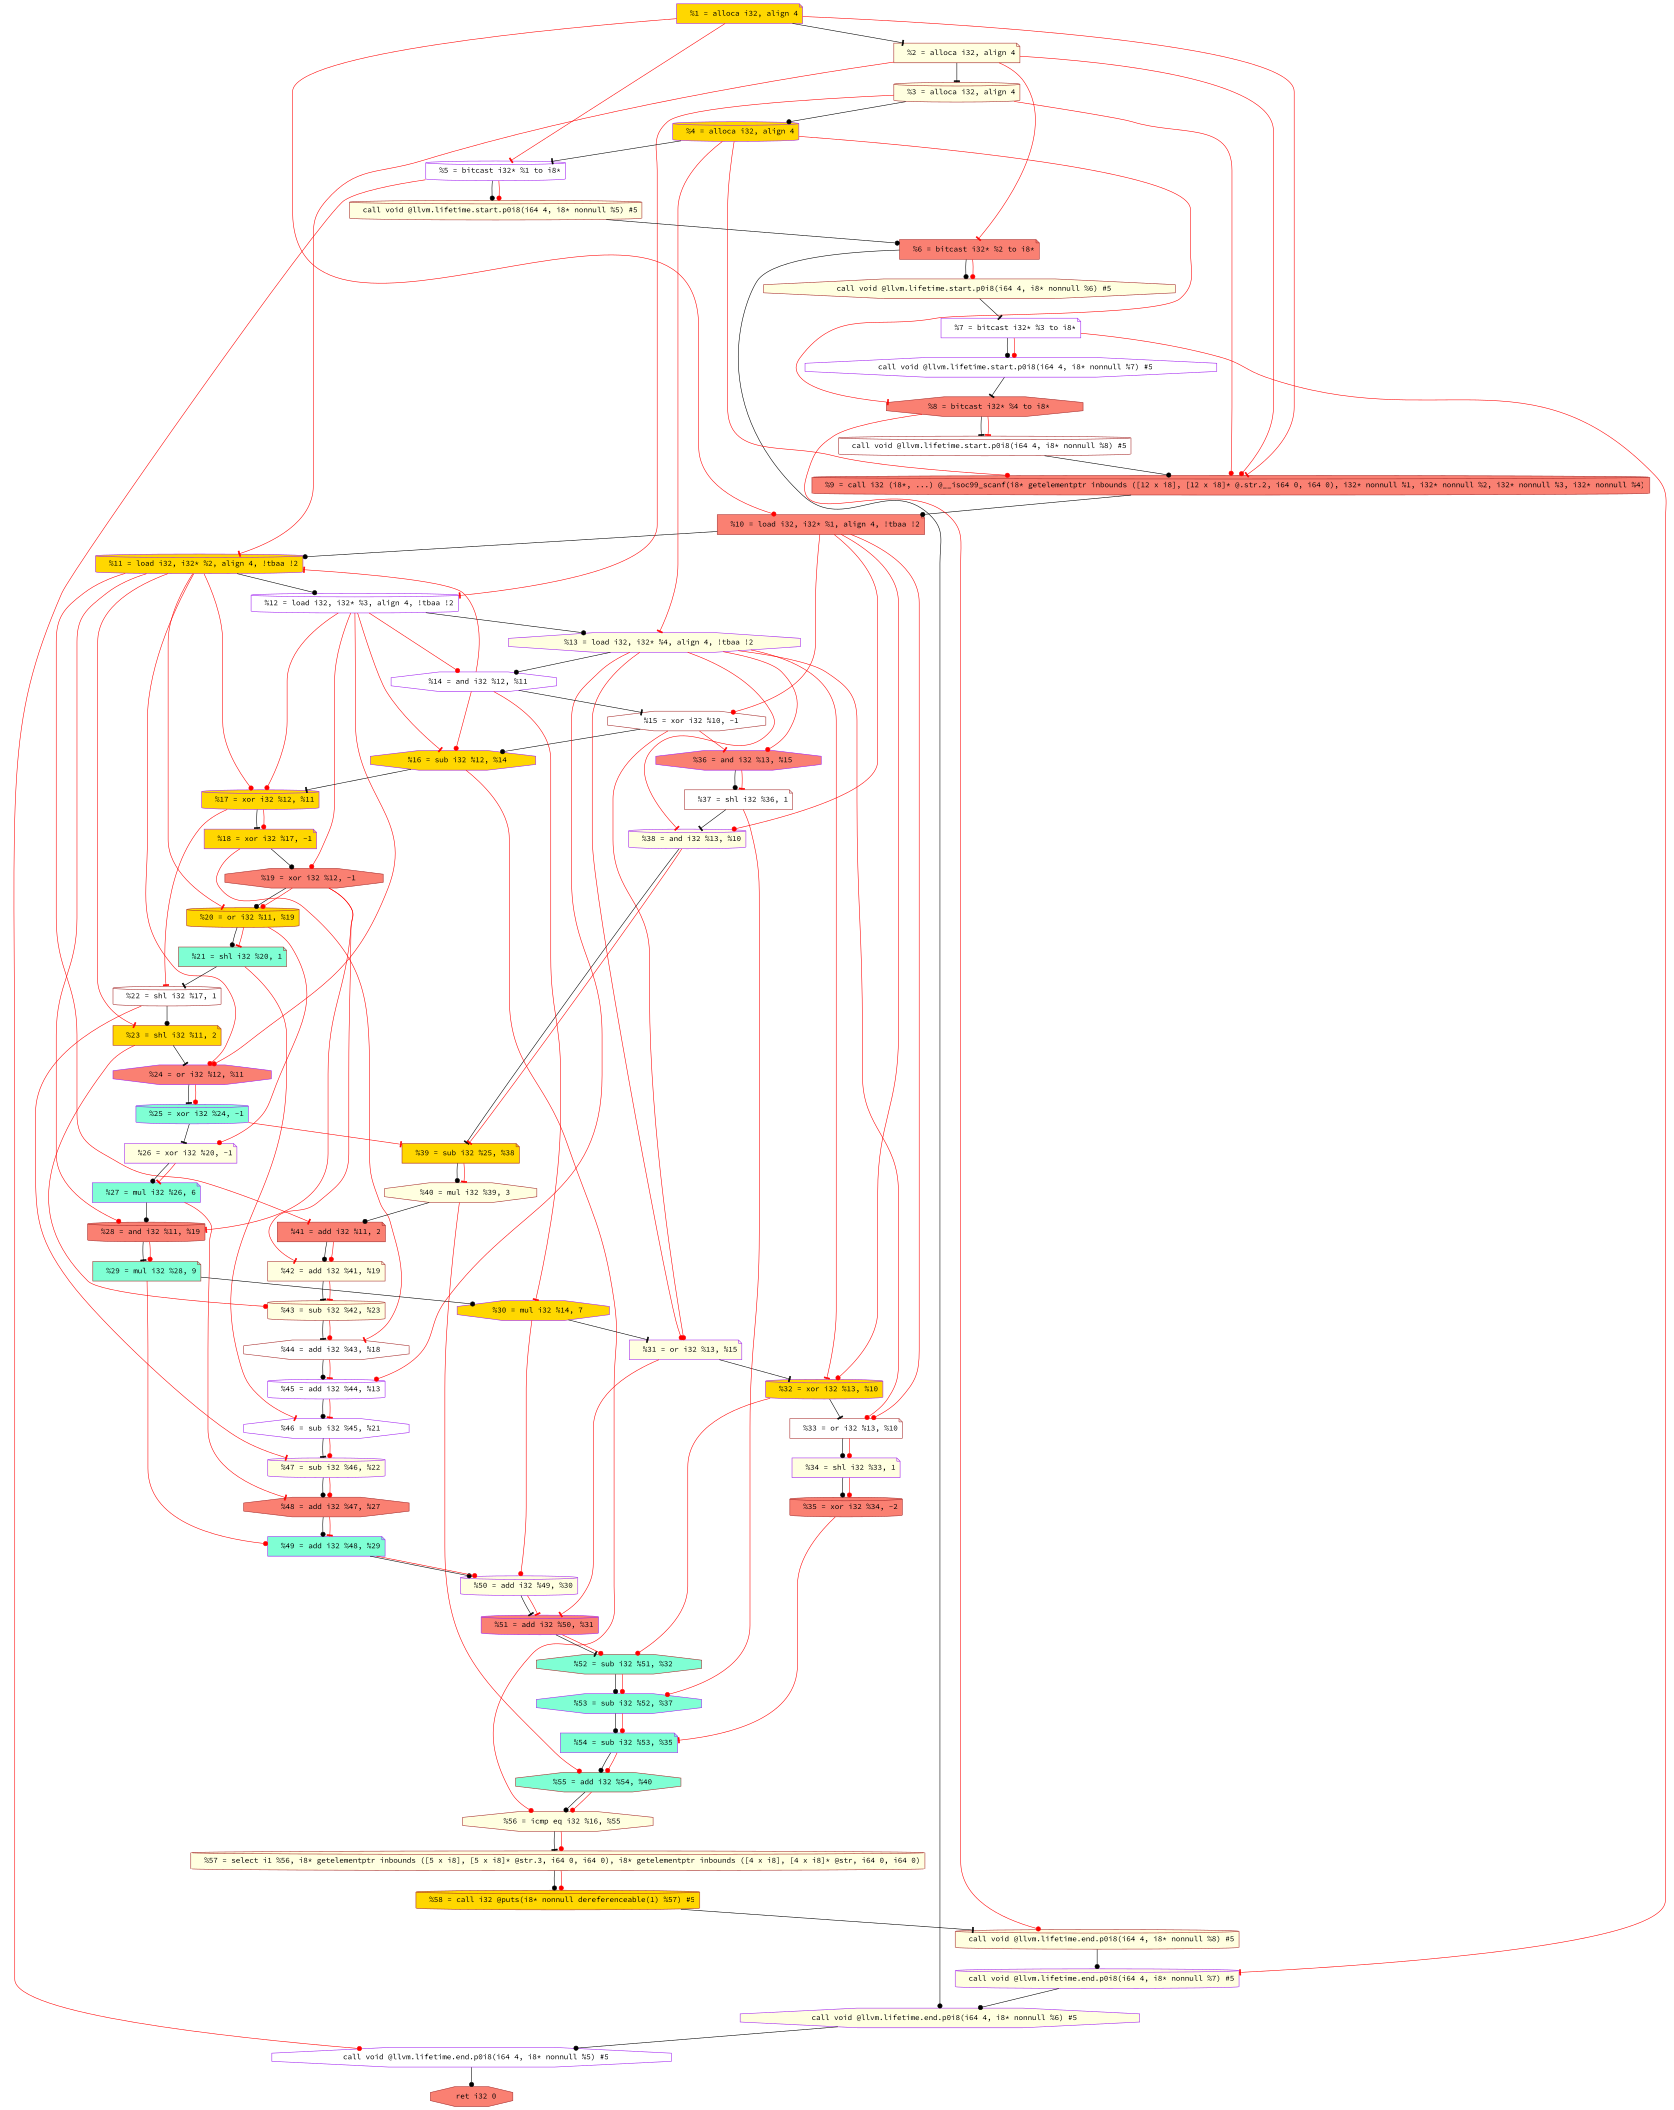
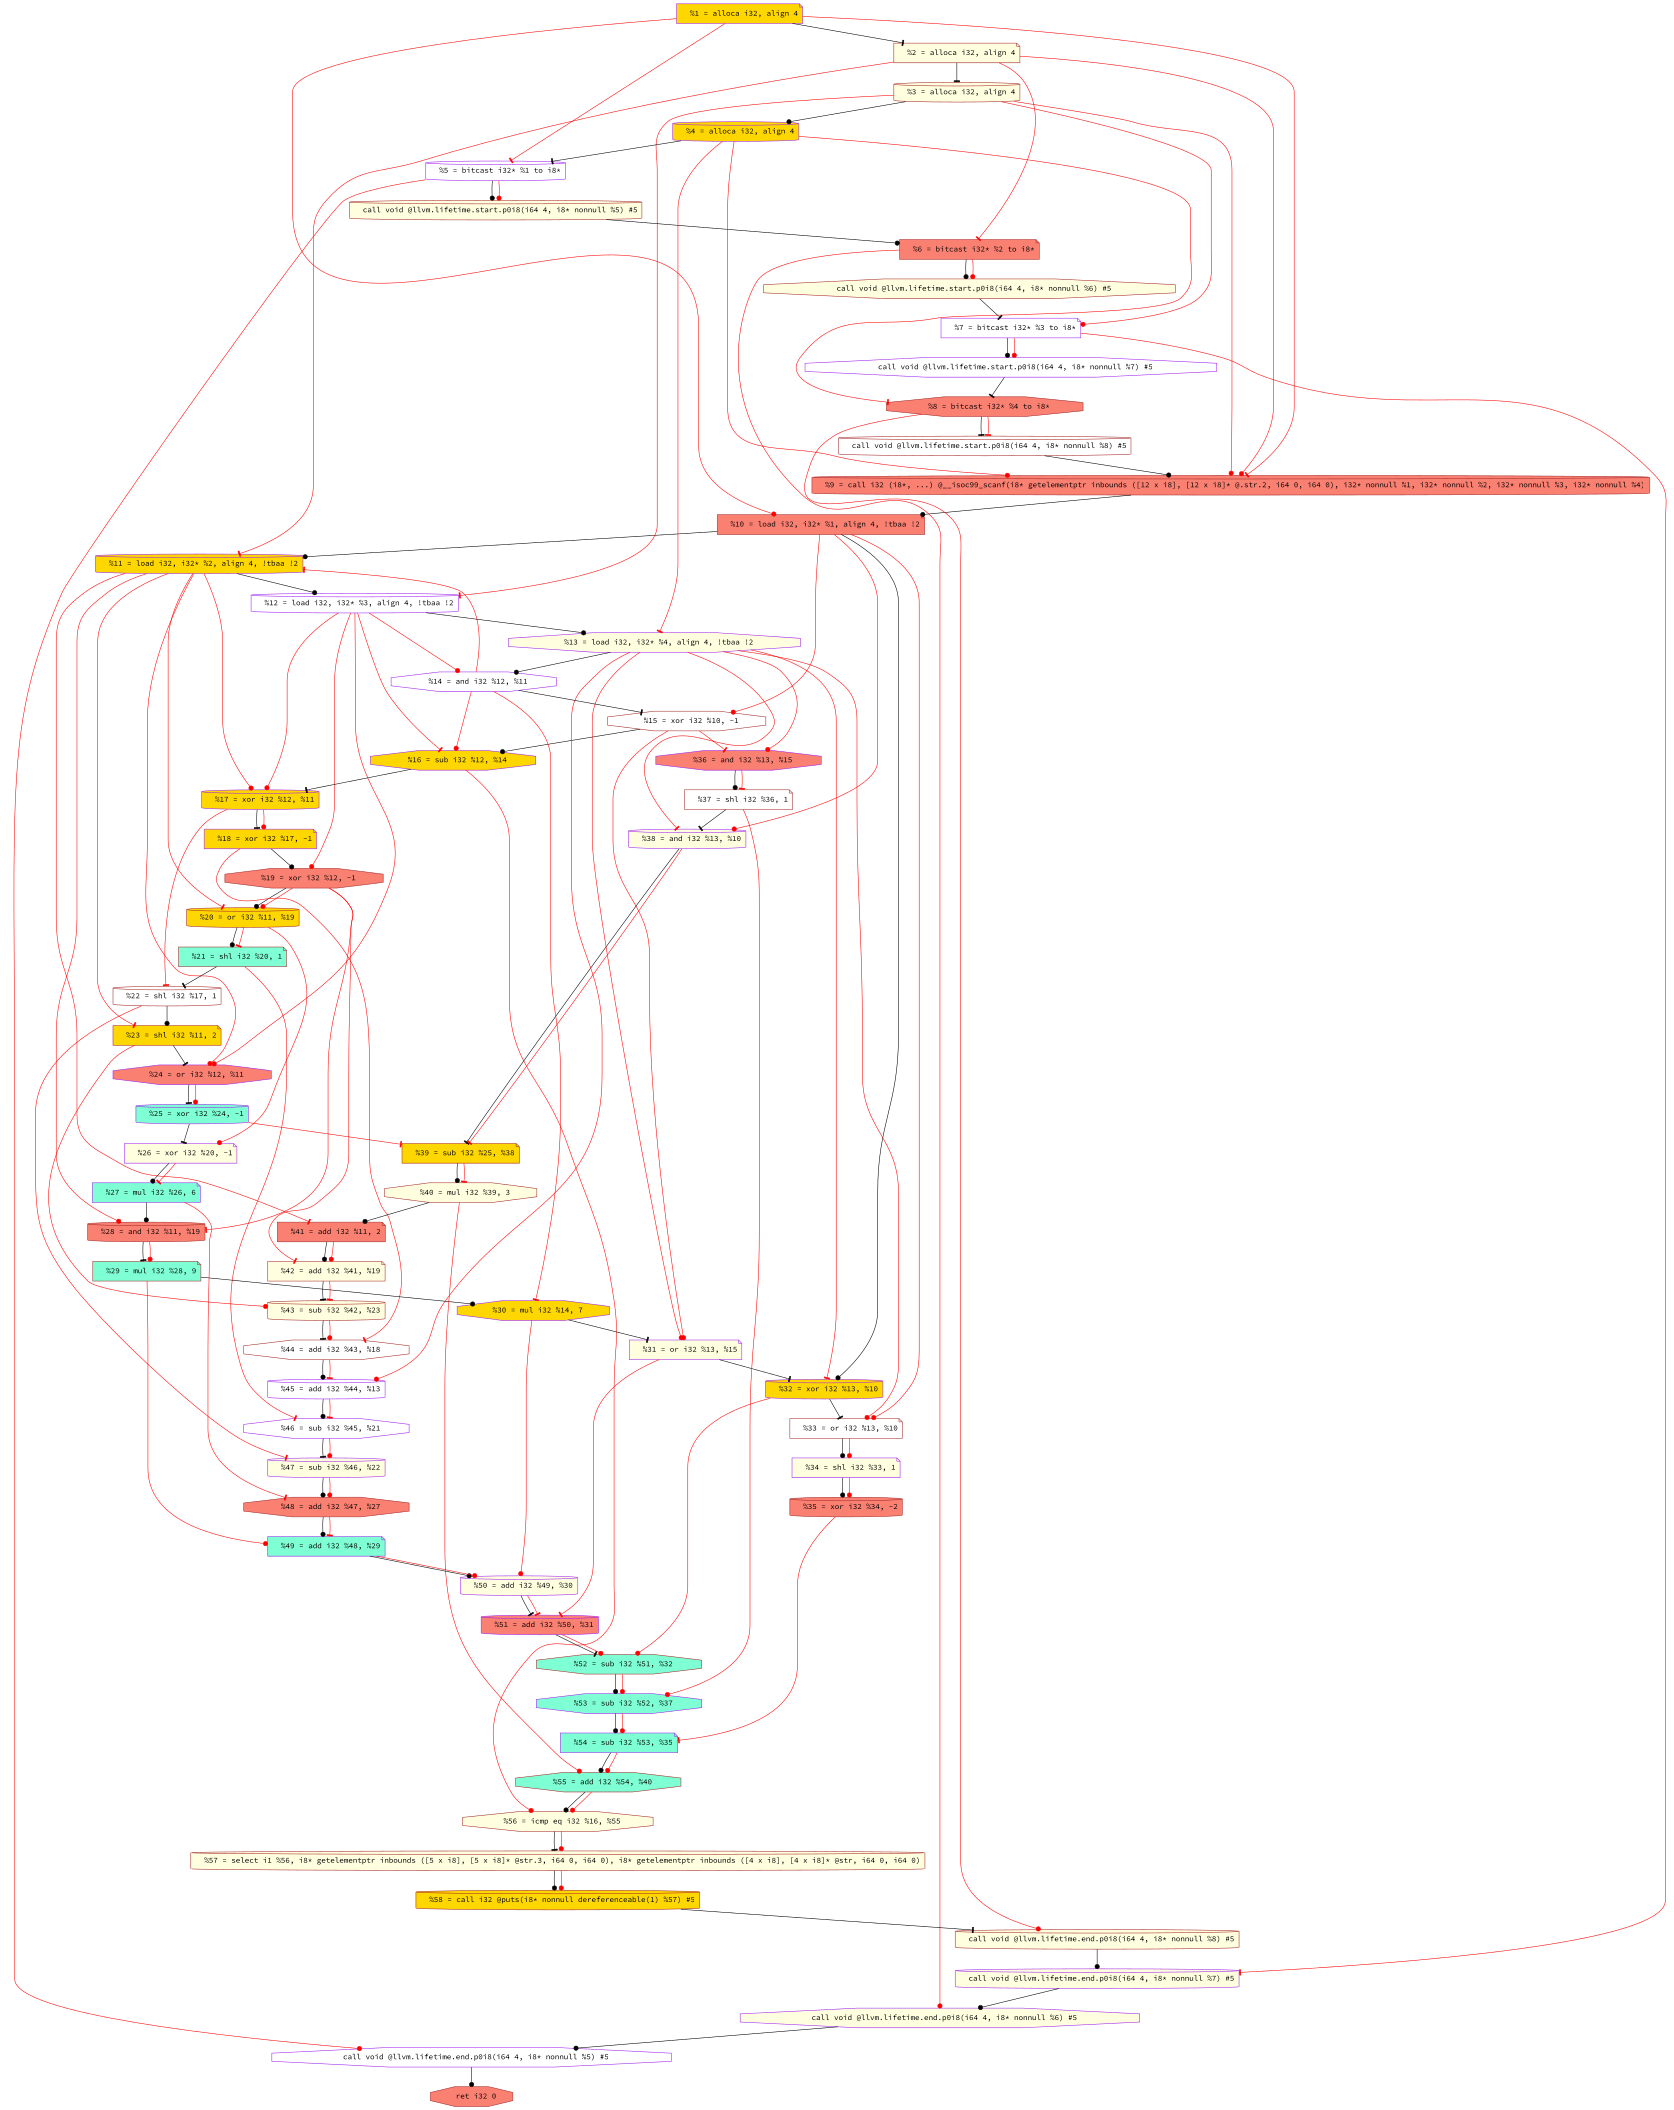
edge "%3 = alloca i32, align 4" -> "%7 = bitcast i32* %3 to i8*": added
edge "%10 = load i32, i32* %1, align 4, !tbaa !2" -> "%32 = xor i32 %13, %10": color red -> black
edge "%6 = bitcast i32* %2 to i8*" -> "call void @llvm.lifetime.end.p0i8(i64 4, i8* nonnull %6) #5": color black -> red
